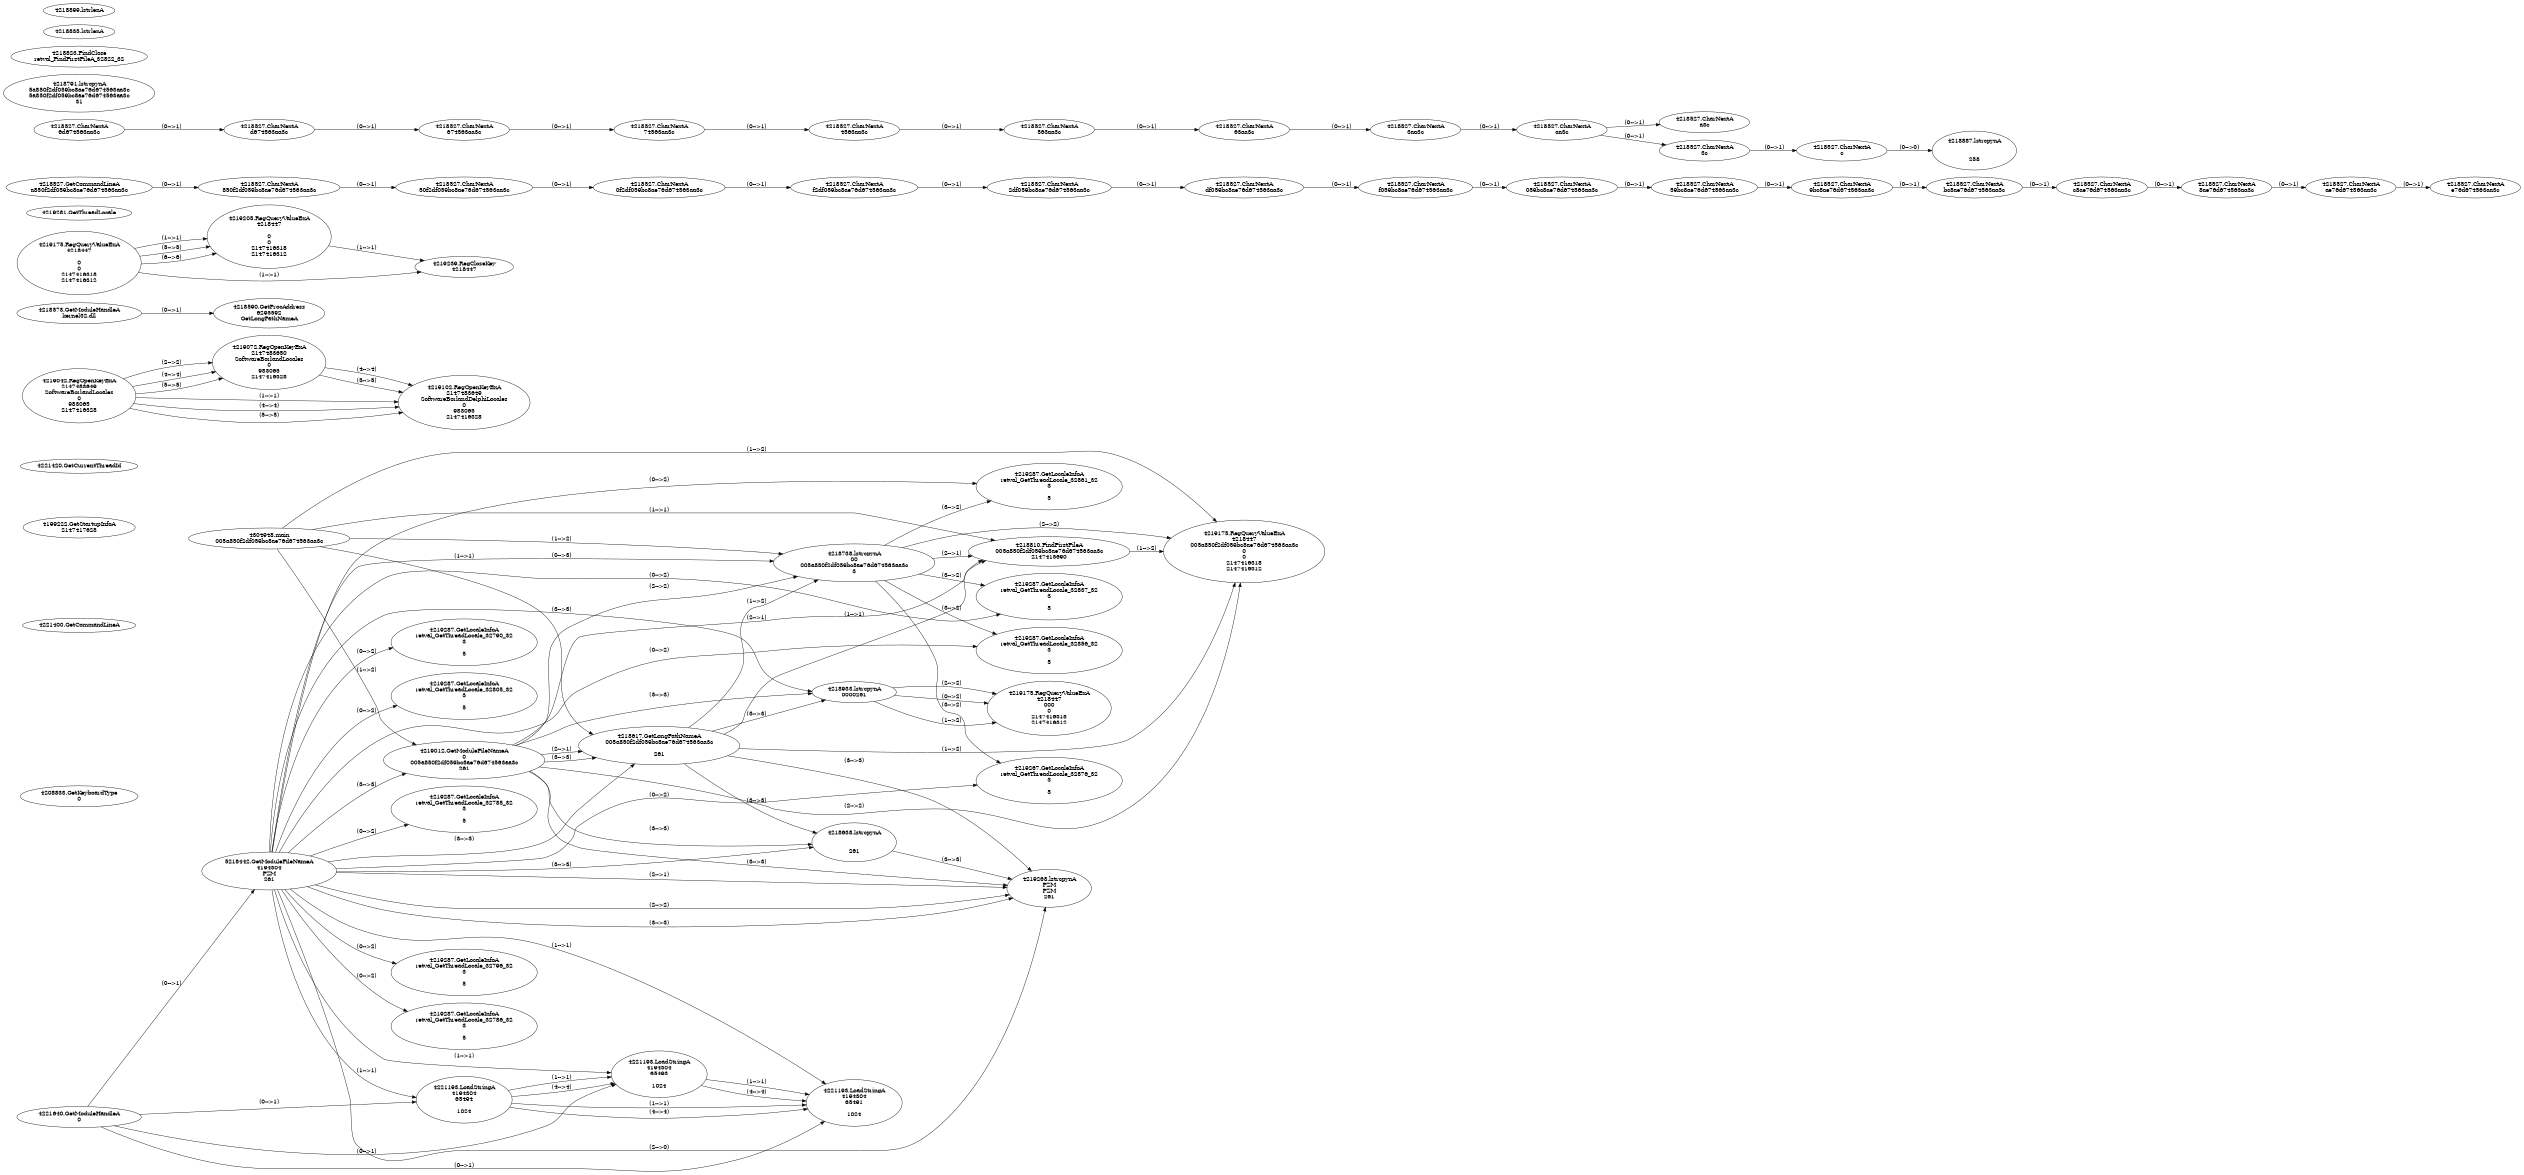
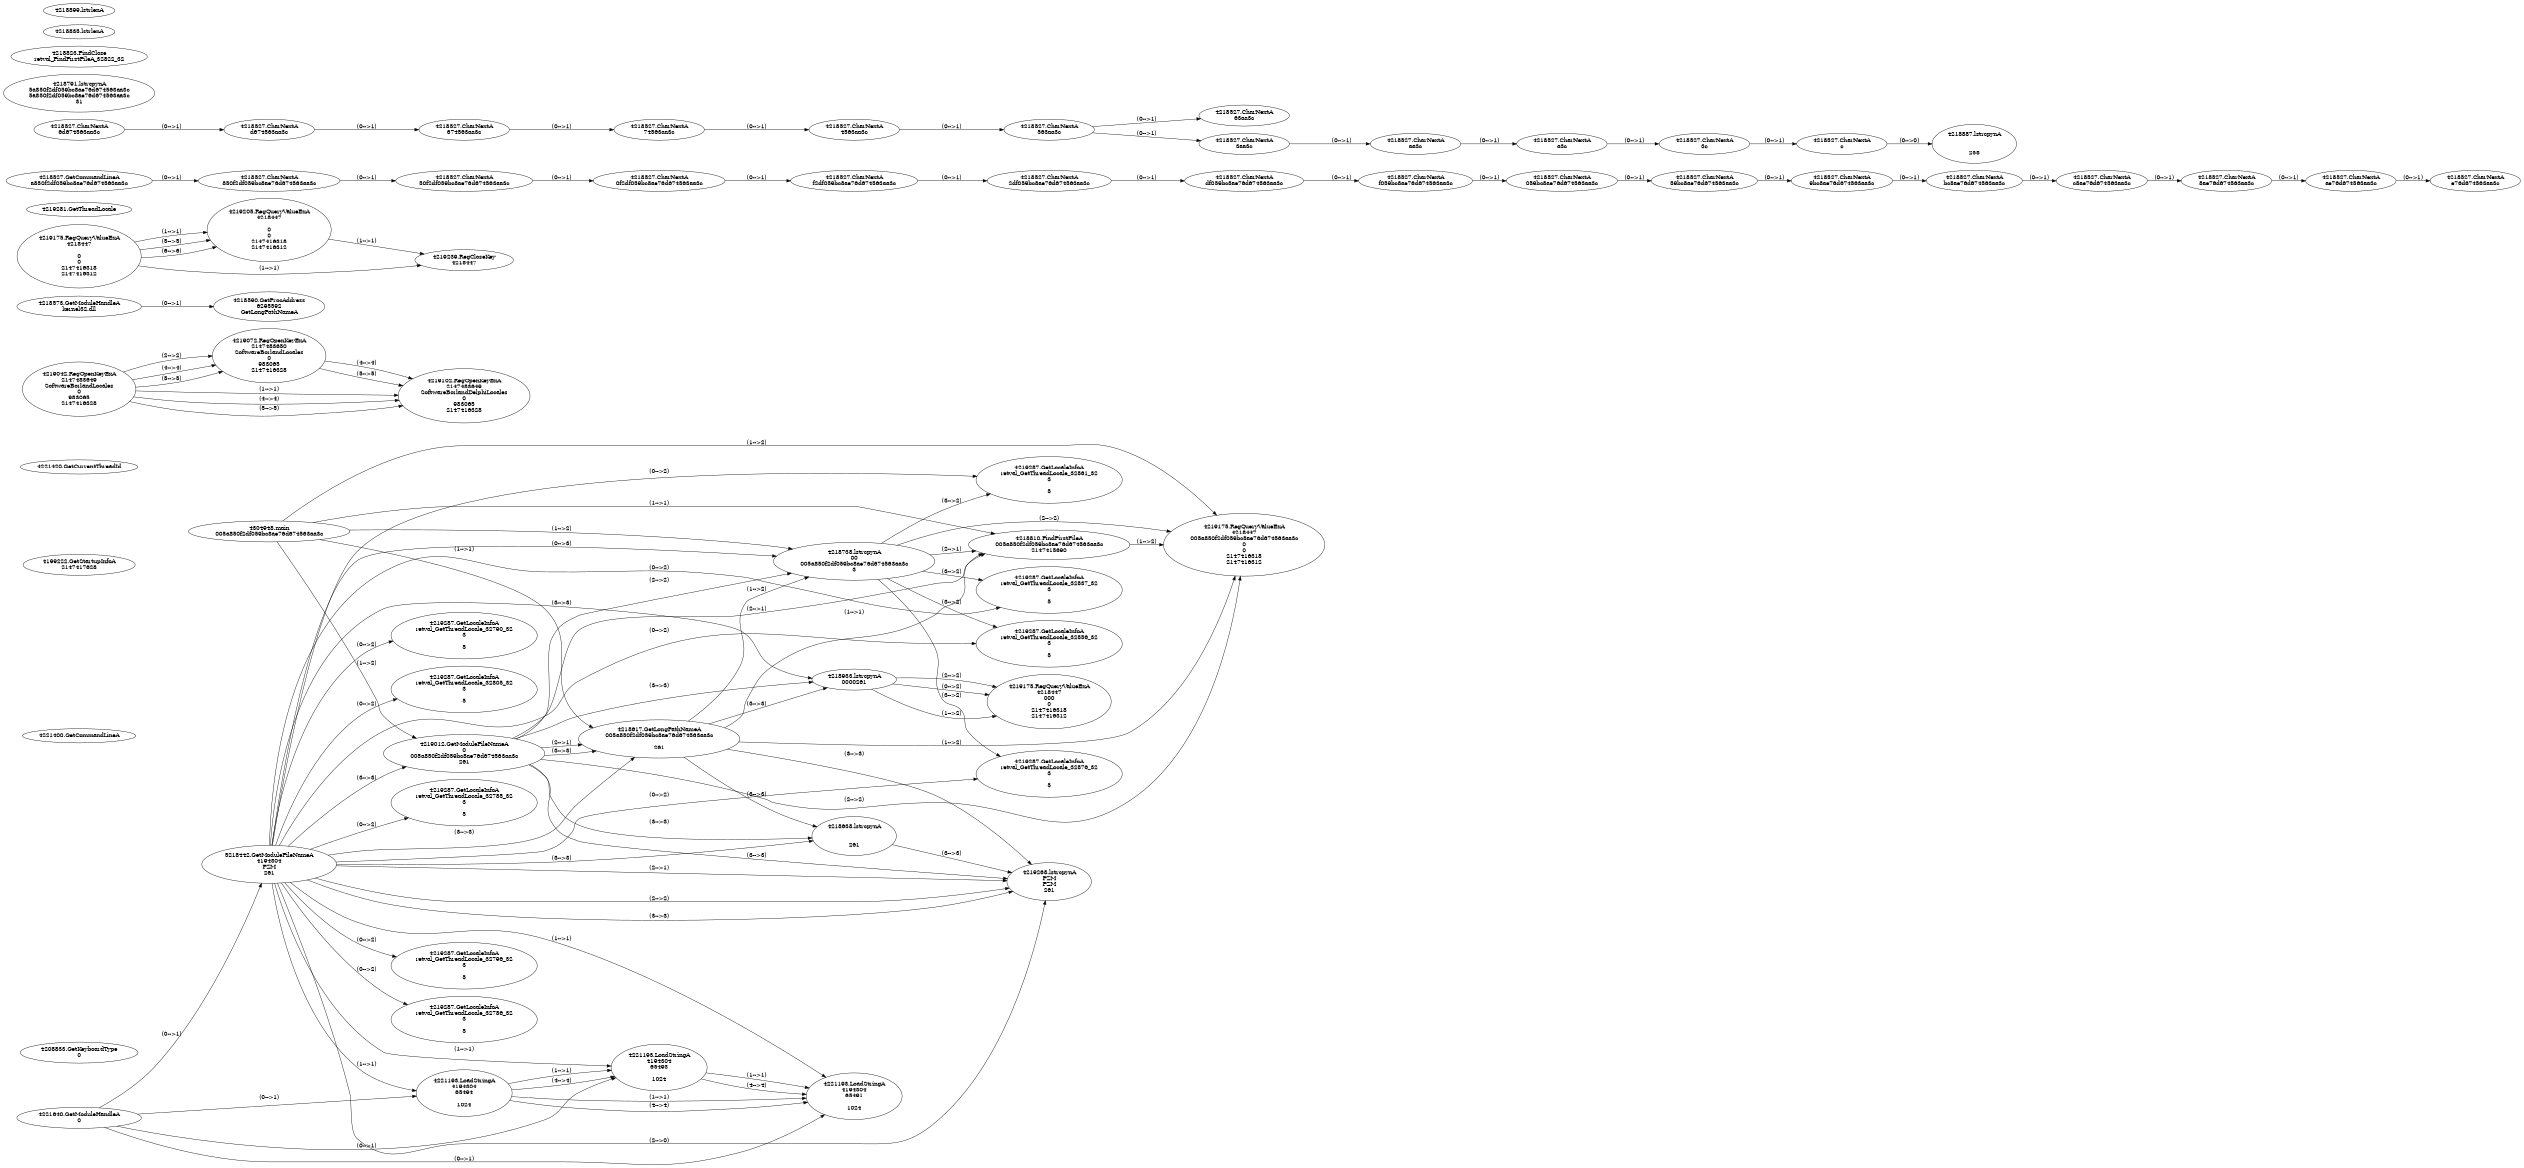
edge "4218527.CharNextA 63aa3c" -> "4218527.CharNextA 3aa3c": now "4218527.CharNextA 563aa3c" -> "4218527.CharNextA 3aa3c"
edge "4218527.CharNextA aa3c" -> "4218527.CharNextA 3c": now "4218527.CharNextA a3c" -> "4218527.CharNextA 3c"
node "4219267.GetLocaleInfoA retval_GetThreadLocale_32876_32 3 5": label "4219267.GetLocaleInfoA retval_GetThreadLocale_32876_32 3 5" -> "4219287.GetLocaleInfoA retval_GetThreadLocale_32876_32 3 5"
